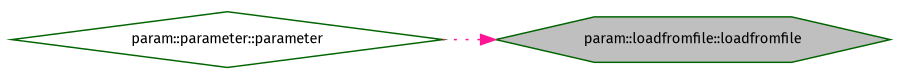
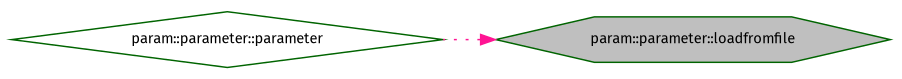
node "param::loadfromfile::loadfromfile": label "param::loadfromfile::loadfromfile" -> "param::parameter::loadfromfile"
